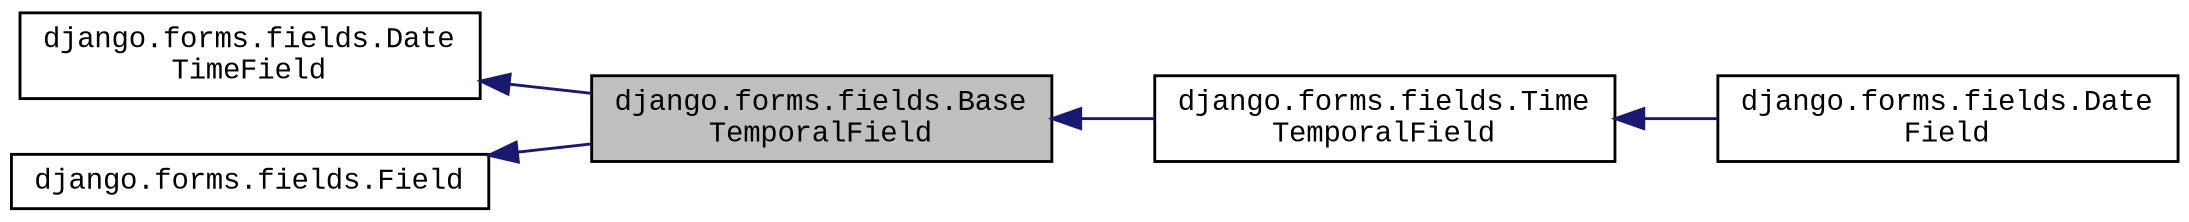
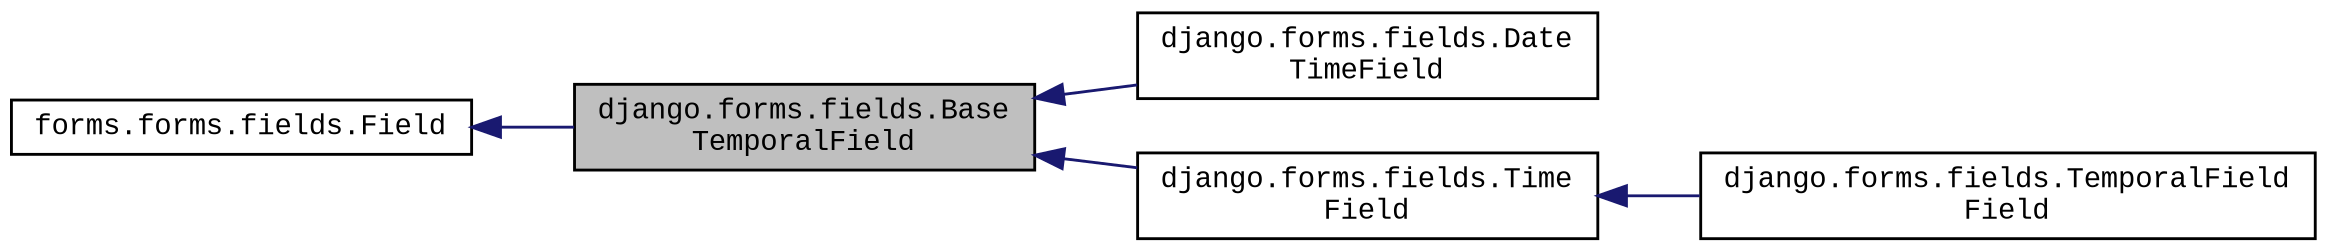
edge "django.forms.fields.Base TemporalField" -> "django.forms.fields.Date TimeField": reversed
node "django.forms.fields.Time TemporalField": label "django.forms.fields.Time TemporalField" -> "django.forms.fields.Time Field"
node "django.forms.fields.Date Field": label "django.forms.fields.Date Field" -> "django.forms.fields.TemporalField Field"
node "django.forms.fields.Field": label "django.forms.fields.Field" -> "forms.forms.fields.Field"
